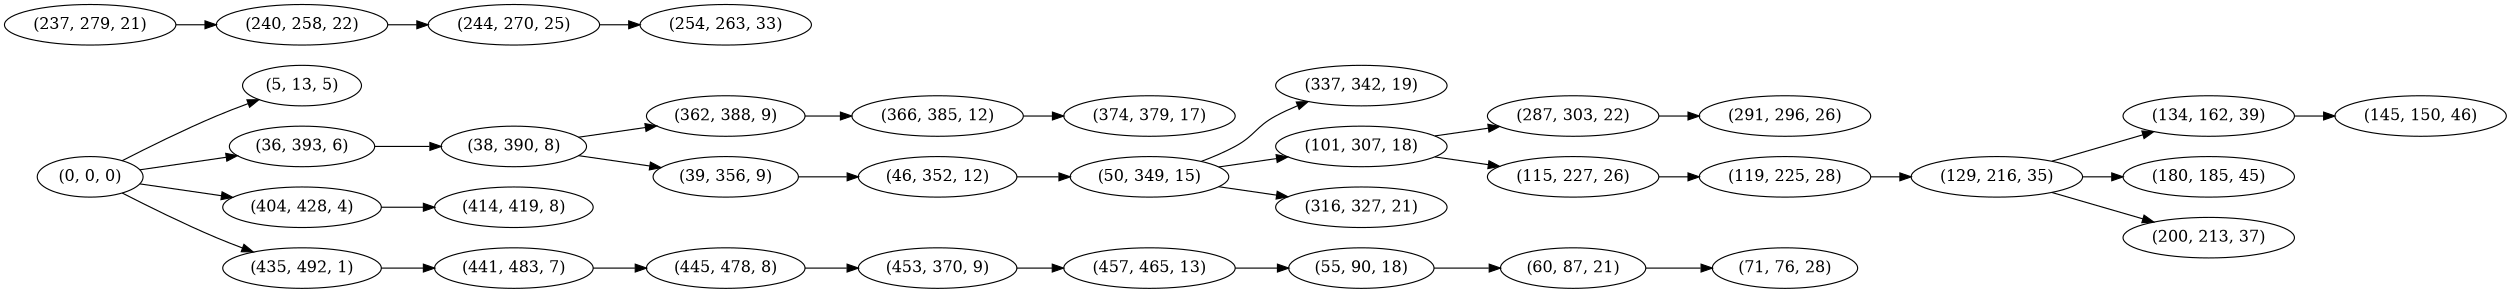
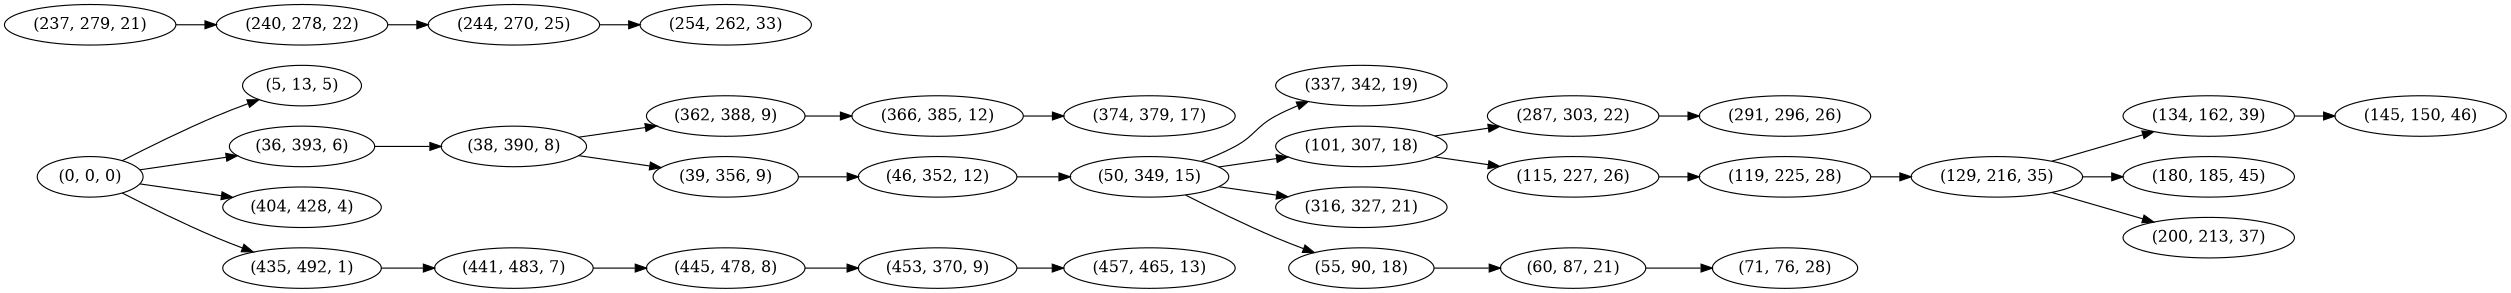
node "(240, 258, 22)": label "(240, 258, 22)" -> "(240, 278, 22)"
node "(254, 263, 33)": label "(254, 263, 33)" -> "(254, 262, 33)"
node "(414, 419, 8)": removed
edge "(457, 465, 13)" -> "(55, 90, 18)": now "(50, 349, 15)" -> "(55, 90, 18)"
